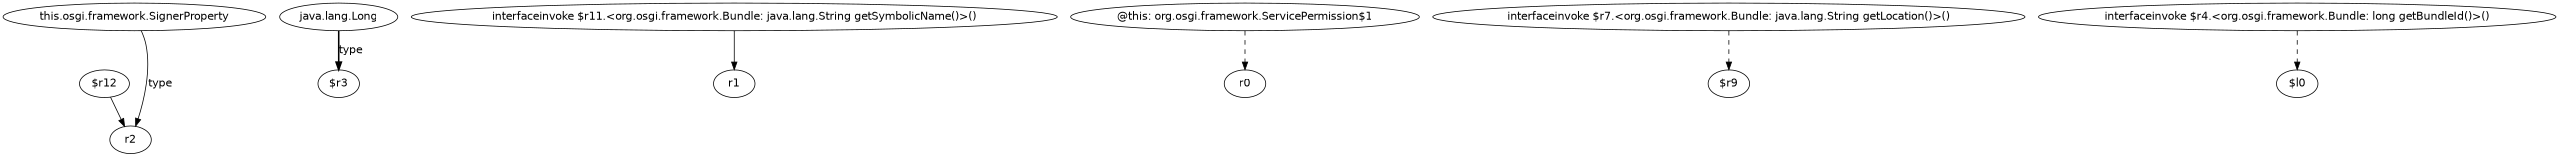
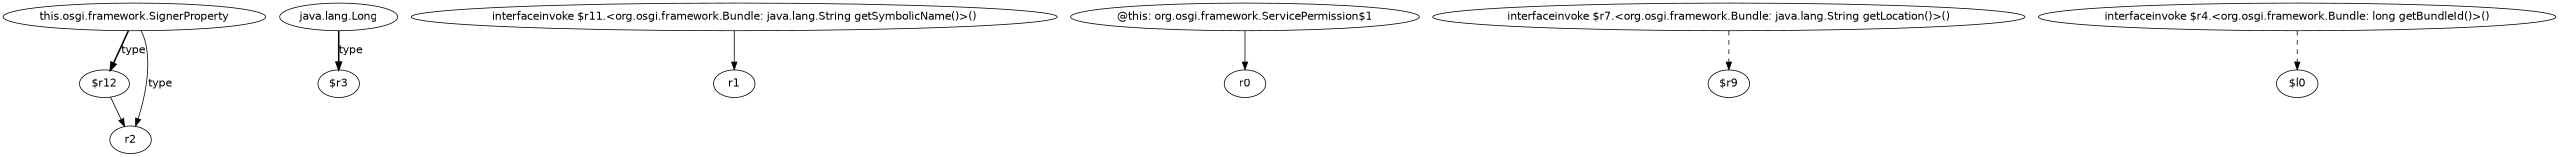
edge "@this: org.osgi.framework.ServicePermission$1" -> "r0": style dashed -> solid
edge "this.osgi.framework.SignerProperty" -> "$r12": added, label "type"
